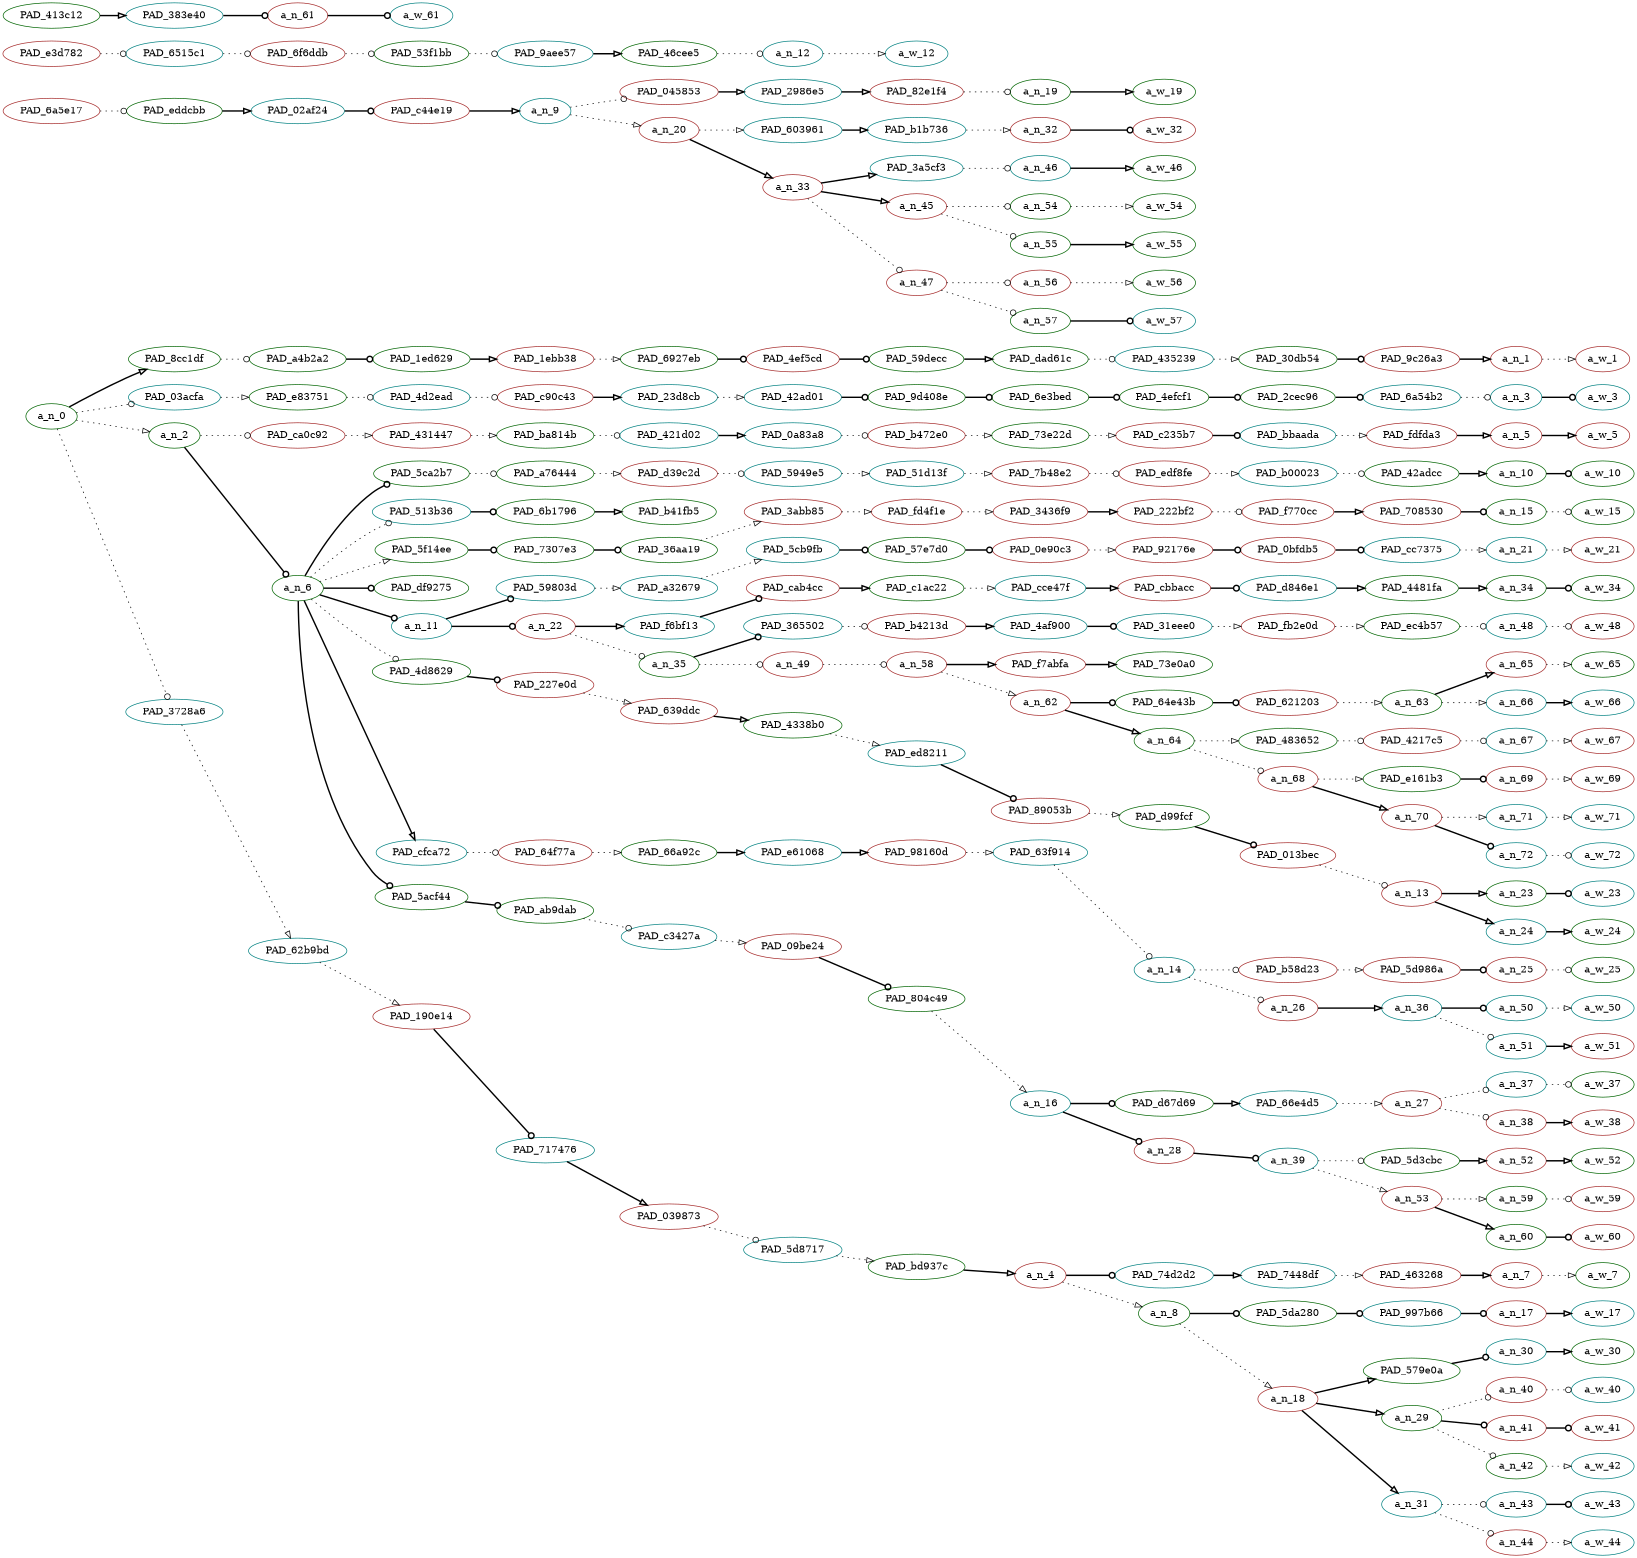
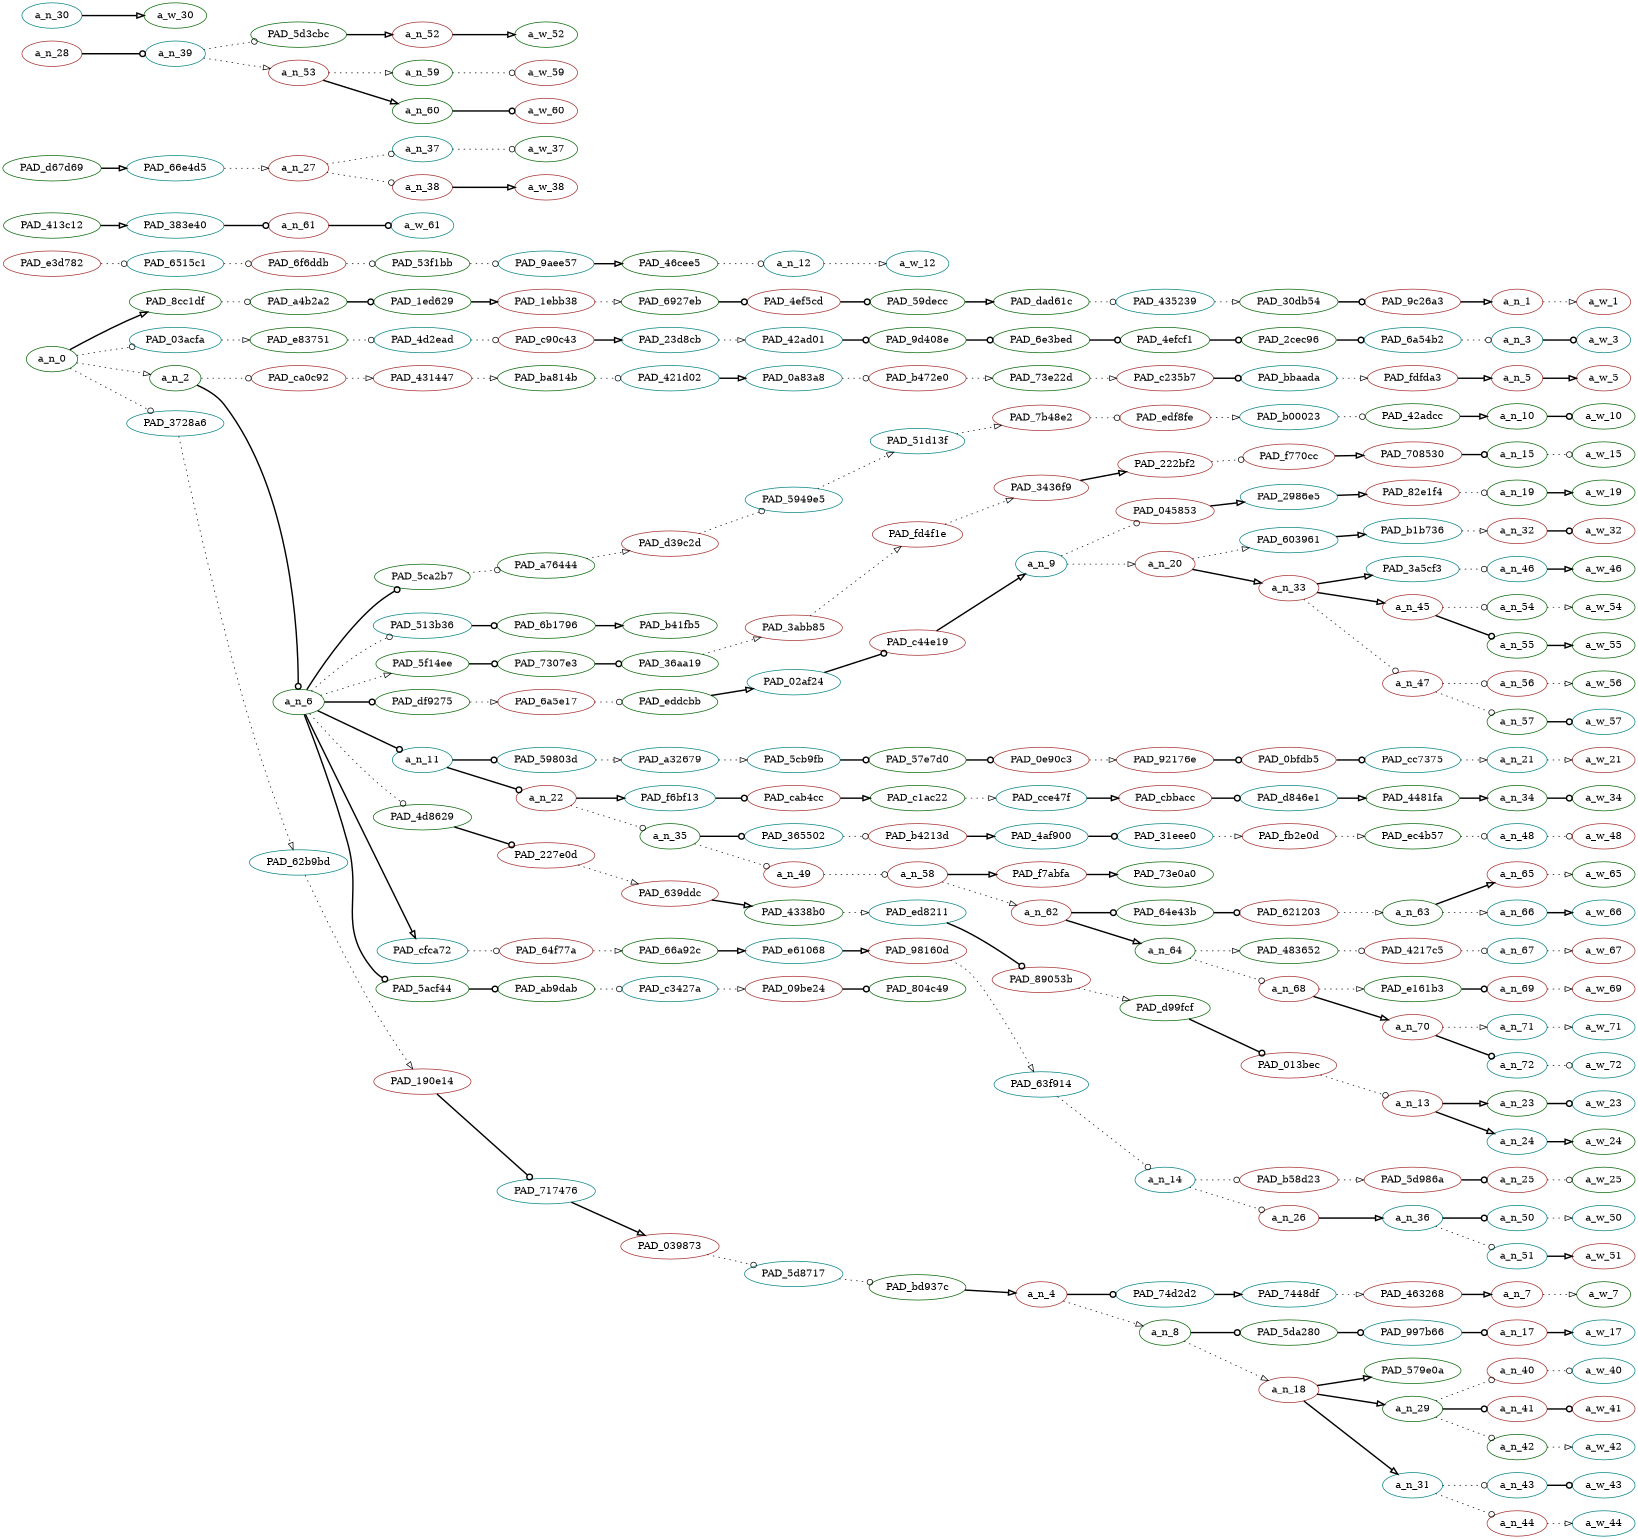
edge "a_n_45" -> "a_n_55": style dotted -> bold
edge "PAD_df9275" -> "PAD_6a5e17": added
node "a_n_16": removed
edge "PAD_5d8717" -> "PAD_bd937c": arrowhead onormal -> odot
edge "PAD_579e0a" -> "a_n_30": removed
